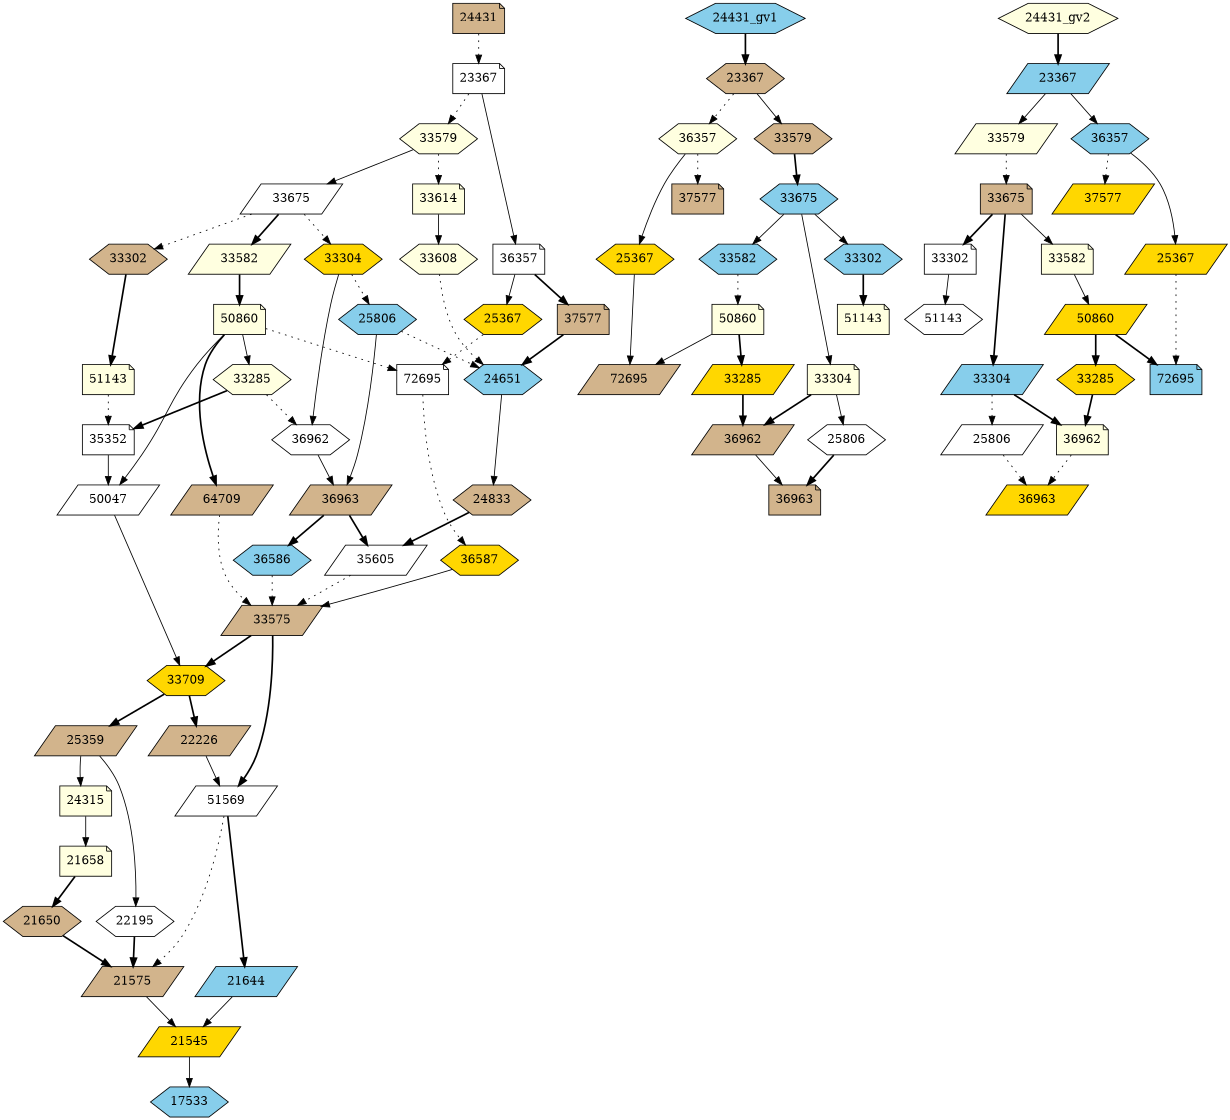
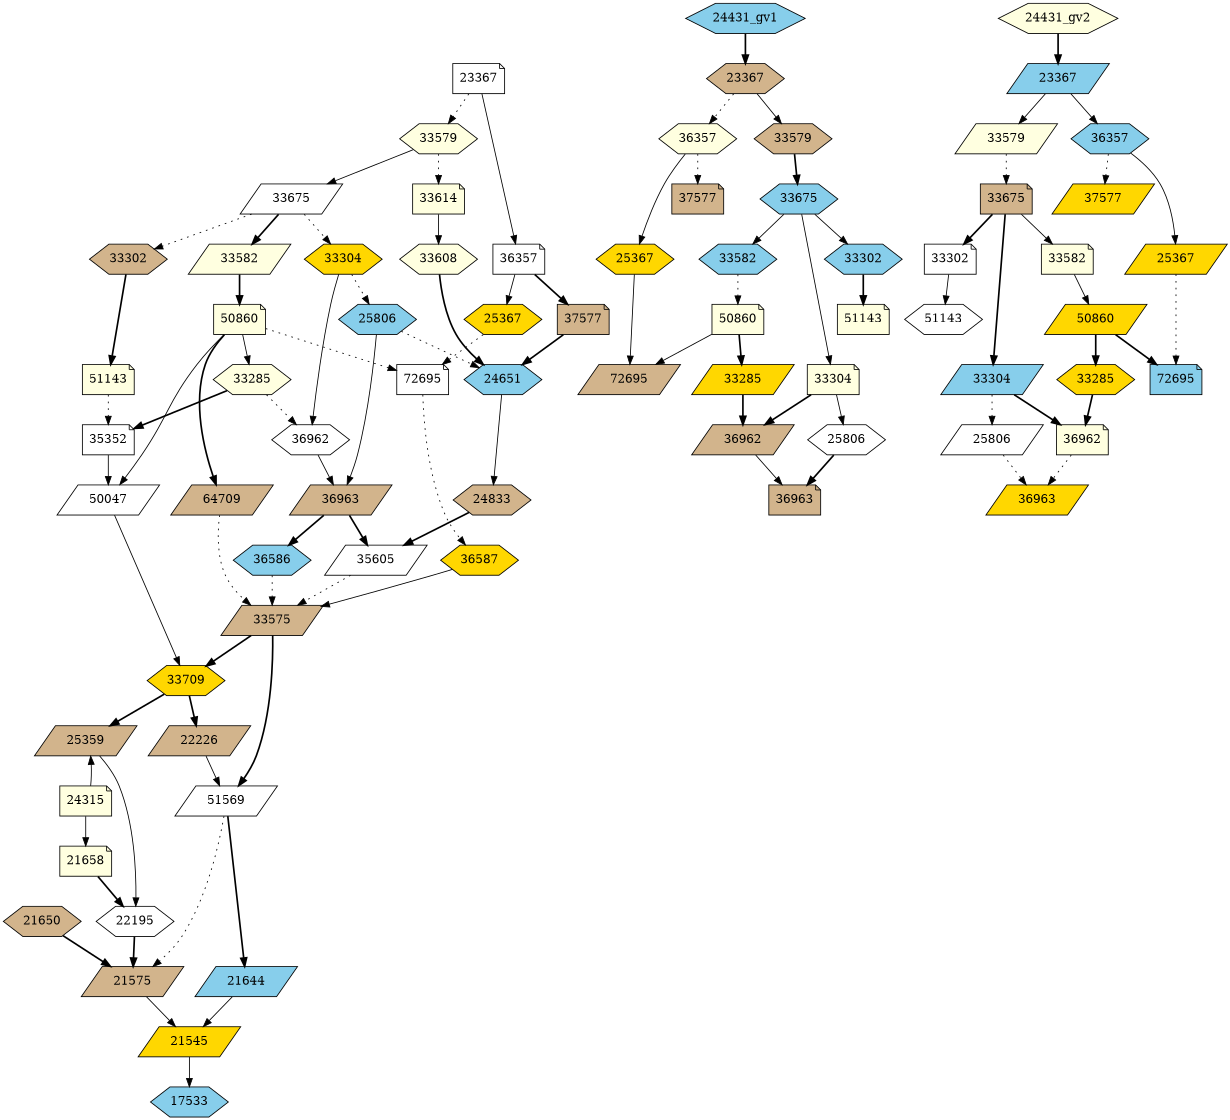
node "24431": removed
edge "33608" -> "24651": style dotted -> bold
edge "25359" -> "24315": reversed
edge "21658" -> "21650": now "21658" -> "22195"
